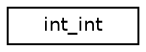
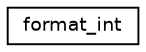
node "int_int": label "int_int" -> "format_int"
